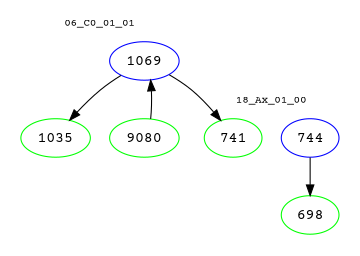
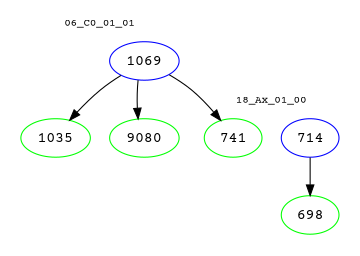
edge "9080" -> "1069": reversed
node "744": label "744" -> "714"
